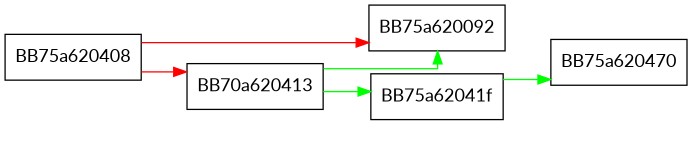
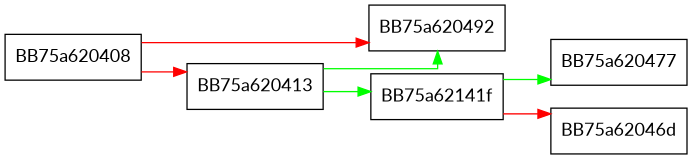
node "BB75a620092": label "BB75a620092" -> "BB75a620492"
node "BB75a620470": label "BB75a620470" -> "BB75a620477"
node "BB70a620413": label "BB70a620413" -> "BB75a620413"
node "BB75a62041f": label "BB75a62041f" -> "BB75a62141f"
node "BB75a62046d": added
